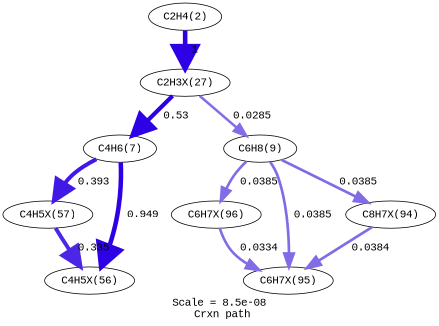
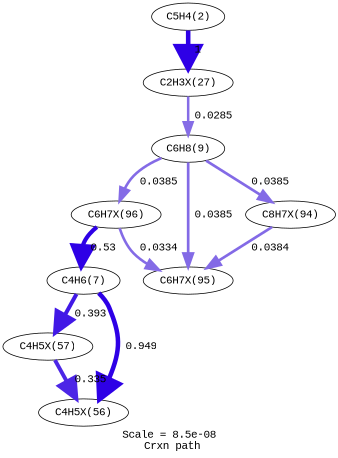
node "C2H4(2)": label "C2H4(2)" -> "C5H4(2)"
edge "C2H3X(27)" -> "C4H6(7)": now "C6H7X(96)" -> "C4H6(7)"
